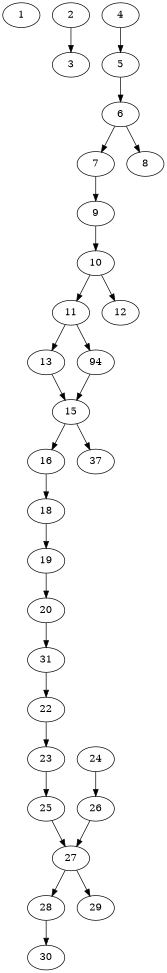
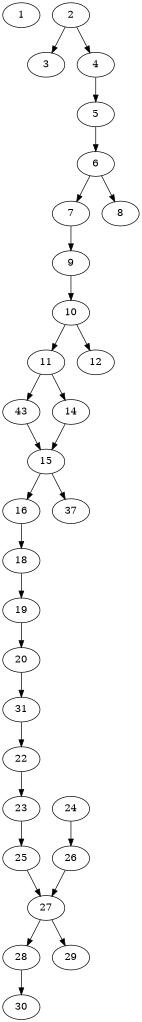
edge "2" -> "4": added
node "13": label "13" -> "43"
node "94": label "94" -> "14"
